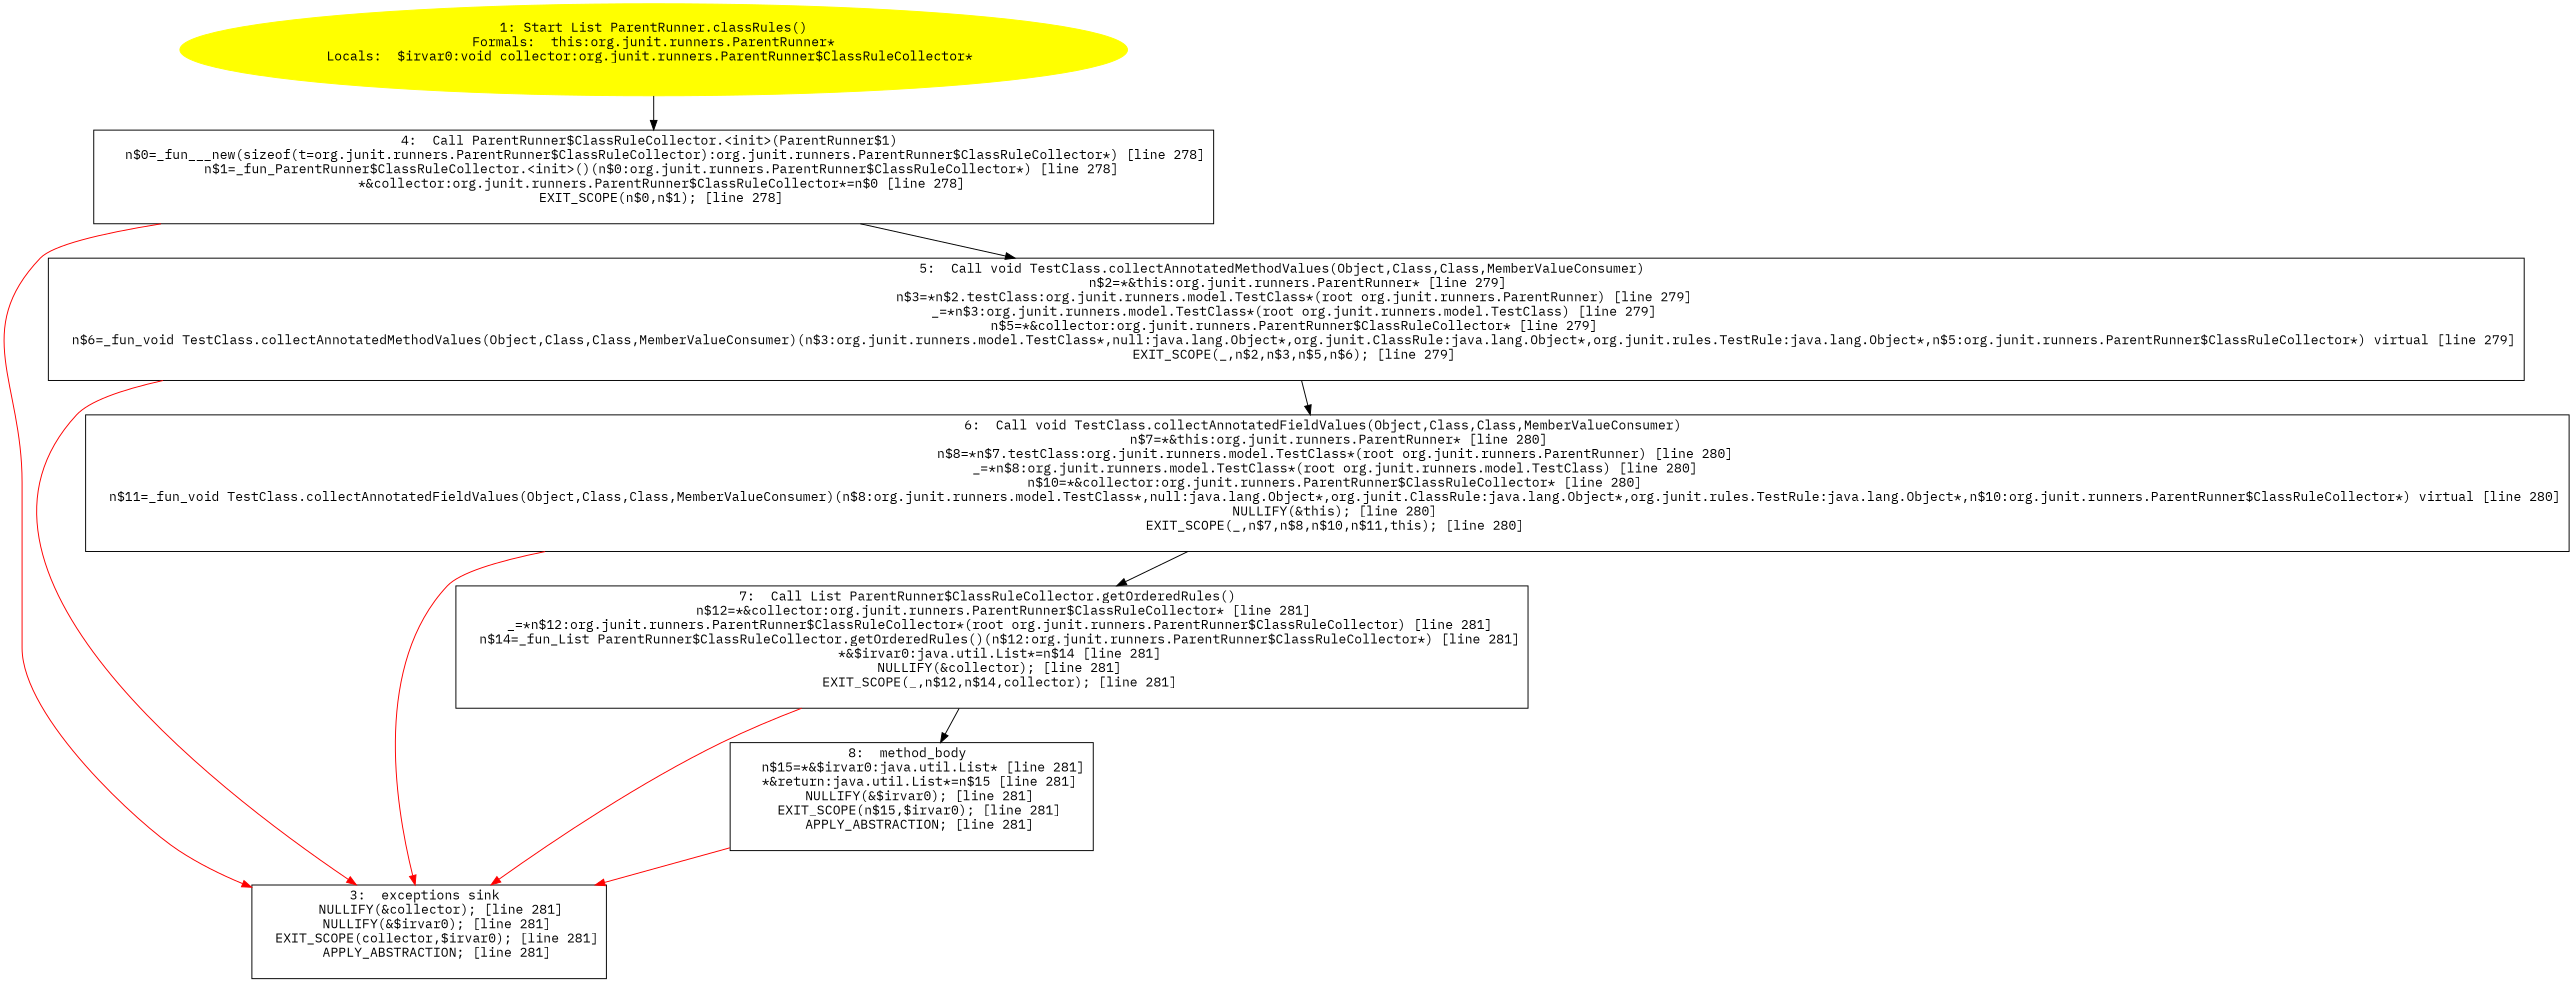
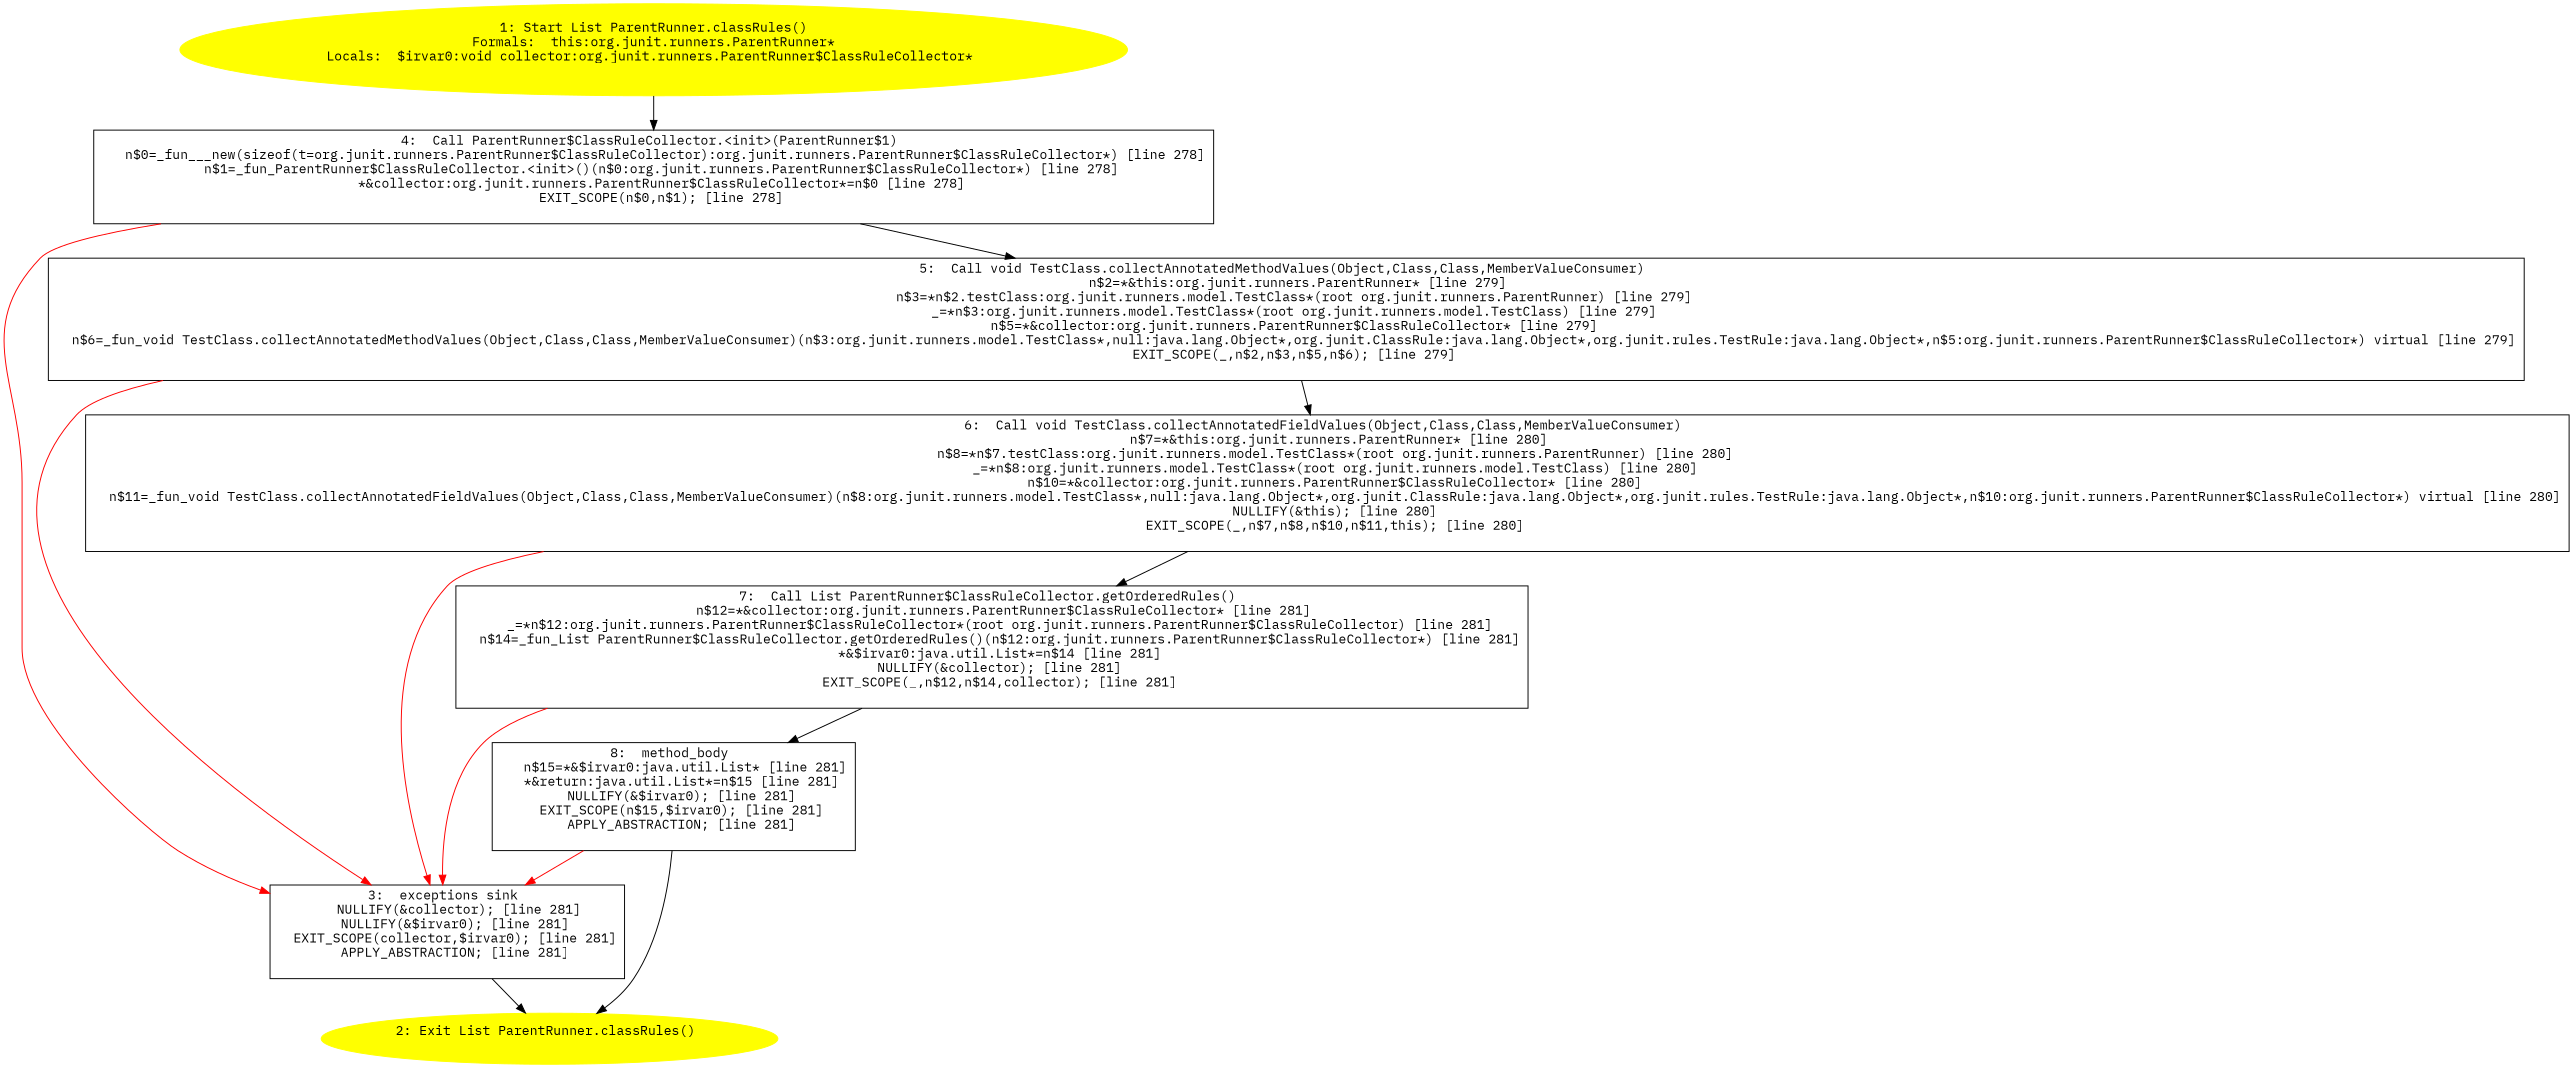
node "2: Exit List ParentRunner.classRules()": added
